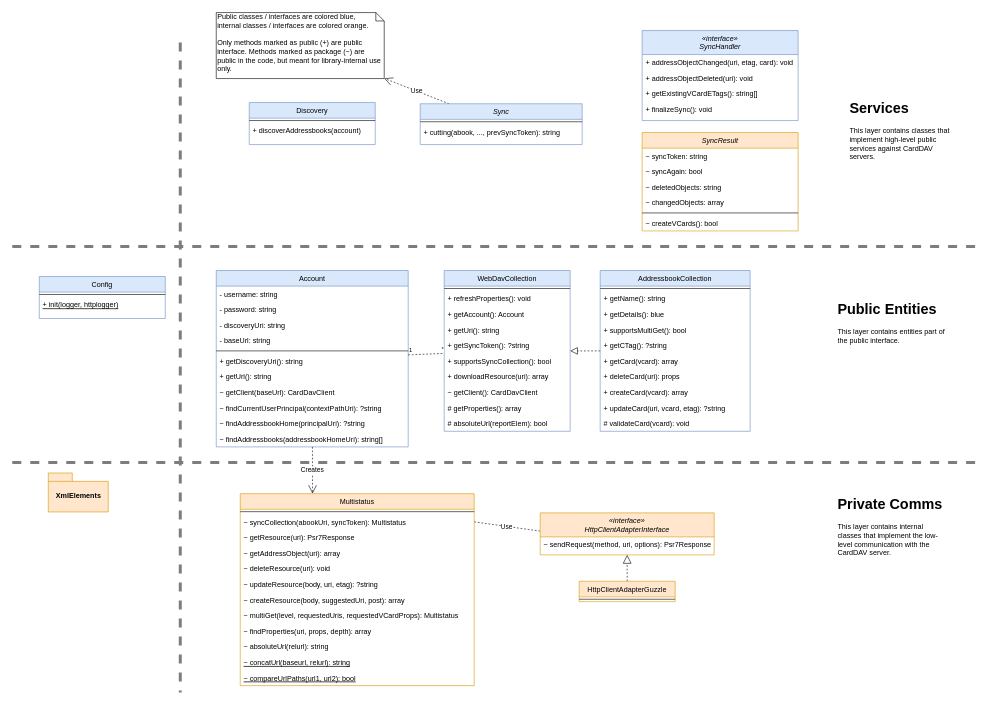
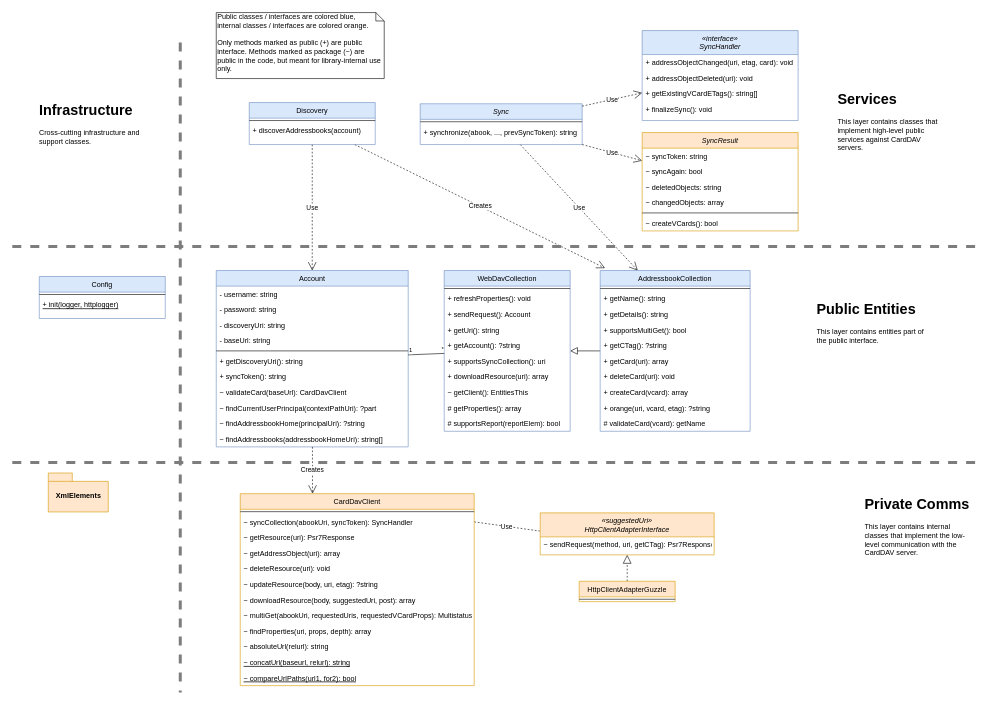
edge "Sync" -> "Public classes / interfaces are colored blue, internal classes / interfaces are colored orange. Only methods marked as public (+) are public interface. Methods marked as package (~) are public in the code, but meant for library-internal use only.": now "Sync" -> "AddressbookCollection"
edge "Sync" -> "«interface» SyncHandler": added, label "Use"
node "InfrastructureCross-cutting infrastructure and support classes.": added
node "+ cutting(abook, ..., prevSyncToken): string": label "+ cutting(abook, ..., prevSyncToken): string" -> "+ synchronize(abook, ..., prevSyncToken): string"
node "ServicesThis layer contains classes that implement high-level public services against CardDAV servers.": moved (904, 132) -> (892, 123)
edge "Sync" -> "SyncResult": added, label "Use"
edge "Discovery" -> "AddressbookCollection": added, label "Creates"
edge "Discovery" -> "Account": added, label "Use"
node "+ getAccount(): Account": label "+ getAccount(): Account" -> "+ sendRequest(): Account"
node "+ getDetails(): blue": label "+ getDetails(): blue" -> "+ getDetails(): string"
node "Public EntitiesThis layer contains entities part of the public interface.": moved (892, 323) -> (871, 323)
node "+ getSyncToken(): ?string": label "+ getSyncToken(): ?string" -> "+ getAccount(): ?string"
edge "AddressbookCollection" -> "WebDavCollection": style dashed -> solid
edge "WebDavCollection" -- "Account": style dashed -> solid
node "+ supportsSyncCollection(): bool": label "+ supportsSyncCollection(): bool" -> "+ supportsSyncCollection(): uri"
node "+ getCard(vcard): array": label "+ getCard(vcard): array" -> "+ getCard(uri): array"
node "+ getUrl(): string": label "+ getUrl(): string" -> "+ syncToken(): string"
node "+ deleteCard(uri): props": label "+ deleteCard(uri): props" -> "+ deleteCard(uri): void"
node "~ getClient(baseUrl): CardDavClient": label "~ getClient(baseUrl): CardDavClient" -> "~ validateCard(baseUrl): CardDavClient"
node "~ getClient(): CardDavClient": label "~ getClient(): CardDavClient" -> "~ getClient(): EntitiesThis"
node "~ findCurrentUserPrincipal(contextPathUri): ?string": label "~ findCurrentUserPrincipal(contextPathUri): ?string" -> "~ findCurrentUserPrincipal(contextPathUri): ?part"
node "+ updateCard(uri, vcard, etag): ?string": label "+ updateCard(uri, vcard, etag): ?string" -> "+ orange(uri, vcard, etag): ?string"
node "# absoluteUrl(reportElem): bool": label "# absoluteUrl(reportElem): bool" -> "# supportsReport(reportElem): bool"
node "# validateCard(vcard): void": label "# validateCard(vcard): void" -> "# validateCard(vcard): getName"
node "Multistatus": label "Multistatus" -> "CardDavClient"
node "«interface» HttpClientAdapterInterface": label "«interface» HttpClientAdapterInterface" -> "«suggestedUri» HttpClientAdapterInterface"
node "~ syncCollection(abookUri, syncToken): Multistatus": label "~ syncCollection(abookUri, syncToken): Multistatus" -> "~ syncCollection(abookUri, syncToken): SyncHandler"
node "Private CommsThis layer contains internal classes that implement the low-level communication with the CardDAV server.": moved (892, 528) -> (919, 528)
node "~ sendRequest(method, uri, options): Psr7Response": label "~ sendRequest(method, uri, options): Psr7Response" -> "~ sendRequest(method, uri, getCTag): Psr7Response"
node "~ createResource(body, suggestedUri, post): array": label "~ createResource(body, suggestedUri, post): array" -> "~ downloadResource(body, suggestedUri, post): array"
node "~ multiGet(level, requestedUris, requestedVCardProps): Multistatus": label "~ multiGet(level, requestedUris, requestedVCardProps): Multistatus" -> "~ multiGet(abookUri, requestedUris, requestedVCardProps): Multistatus"
node "~ compareUrlPaths(url1, url2): bool": label "~ compareUrlPaths(url1, url2): bool" -> "~ compareUrlPaths(url1, for2): bool"
